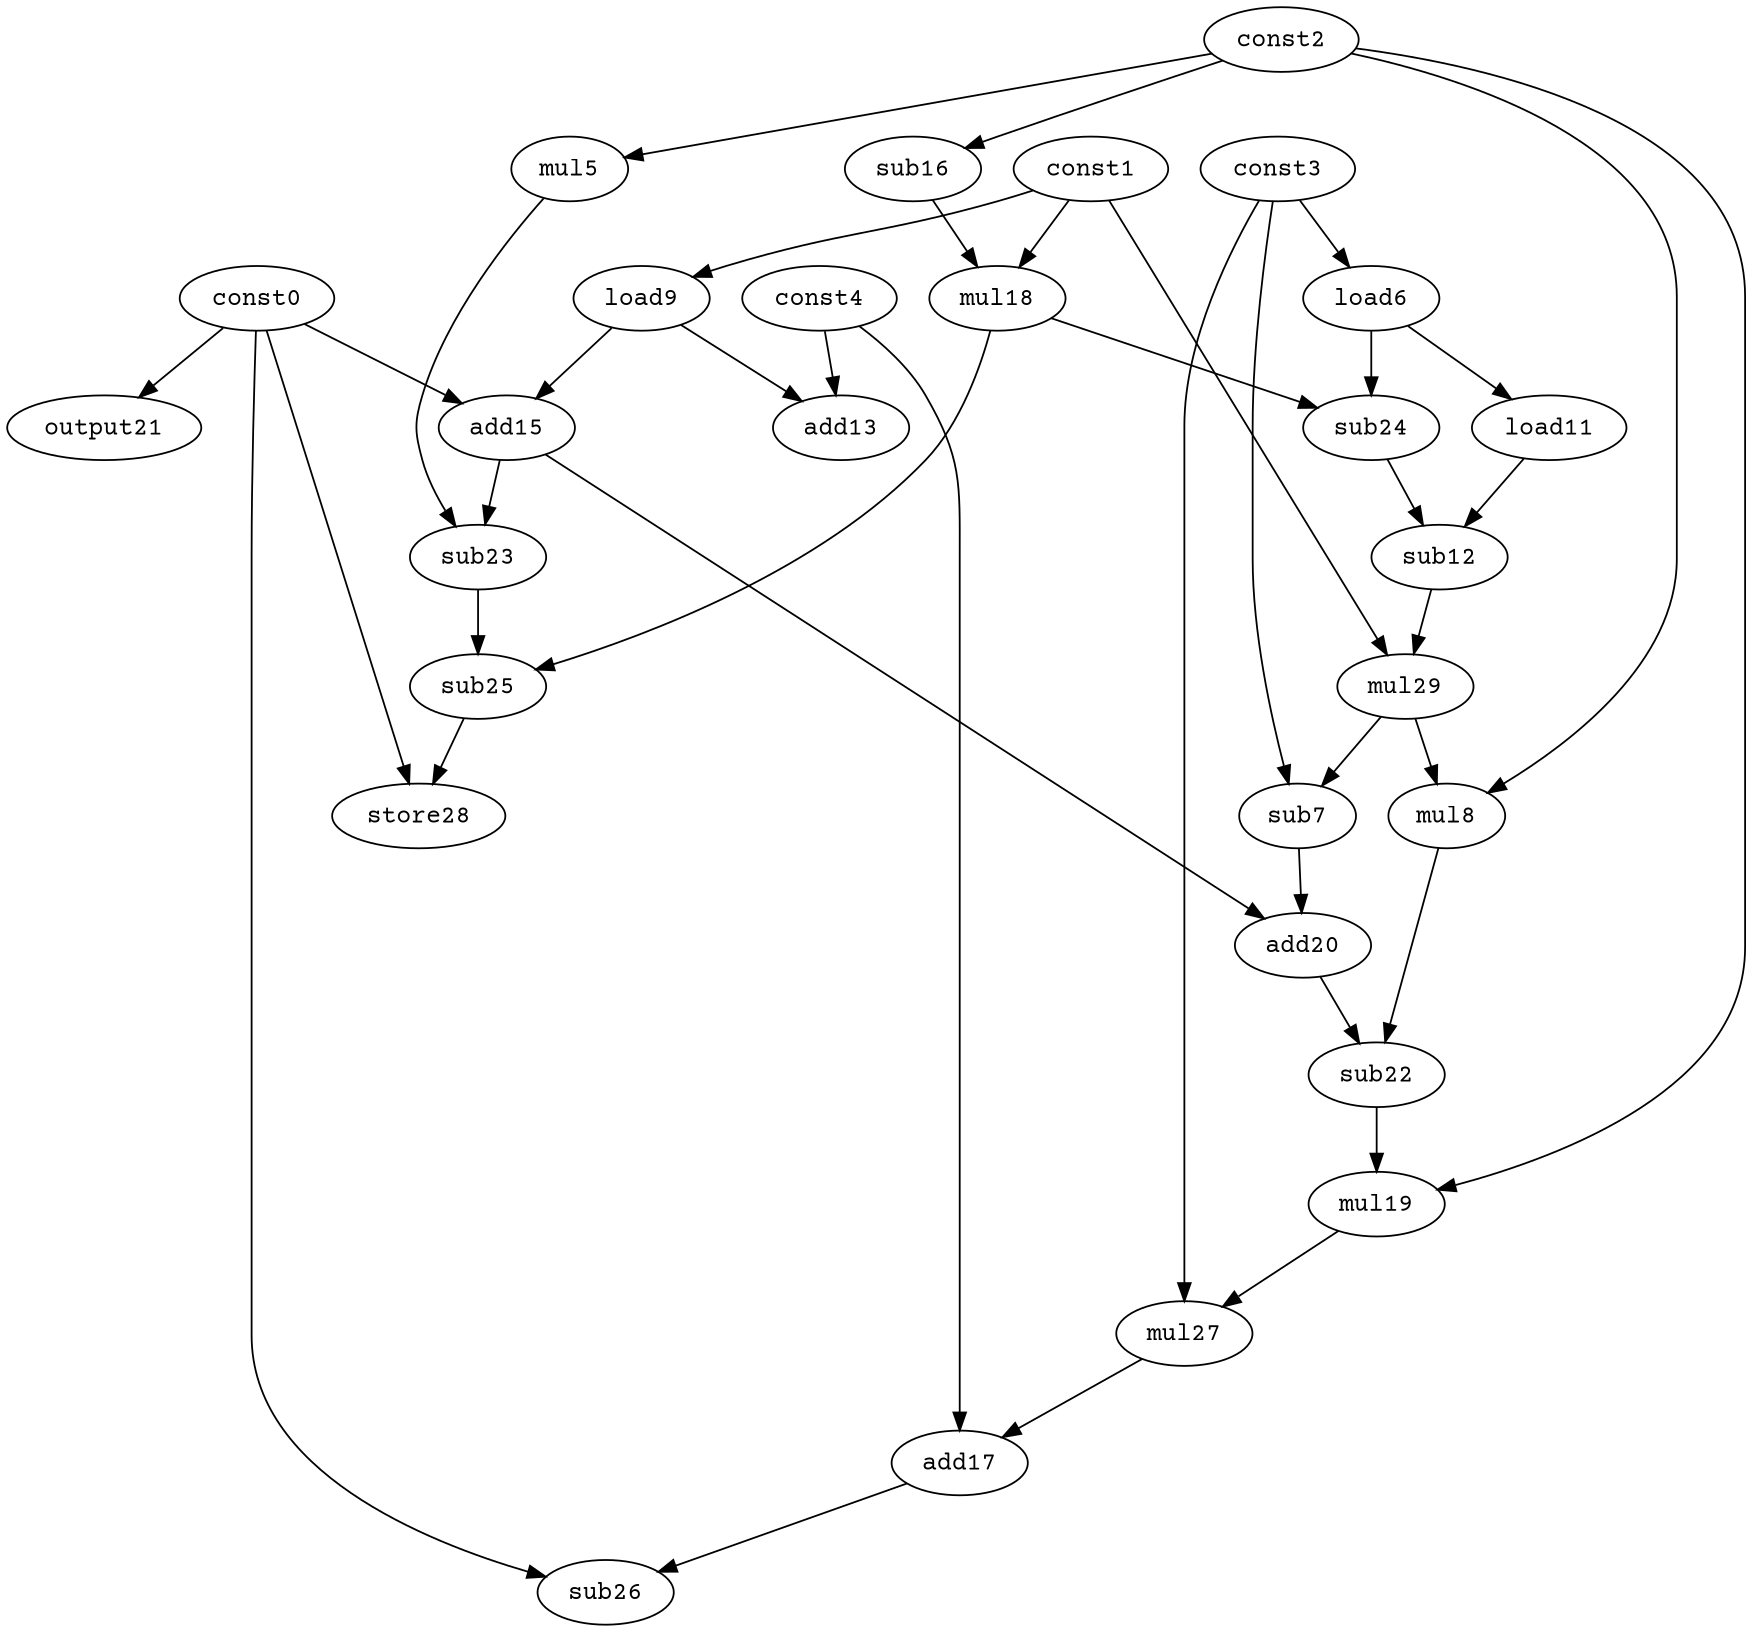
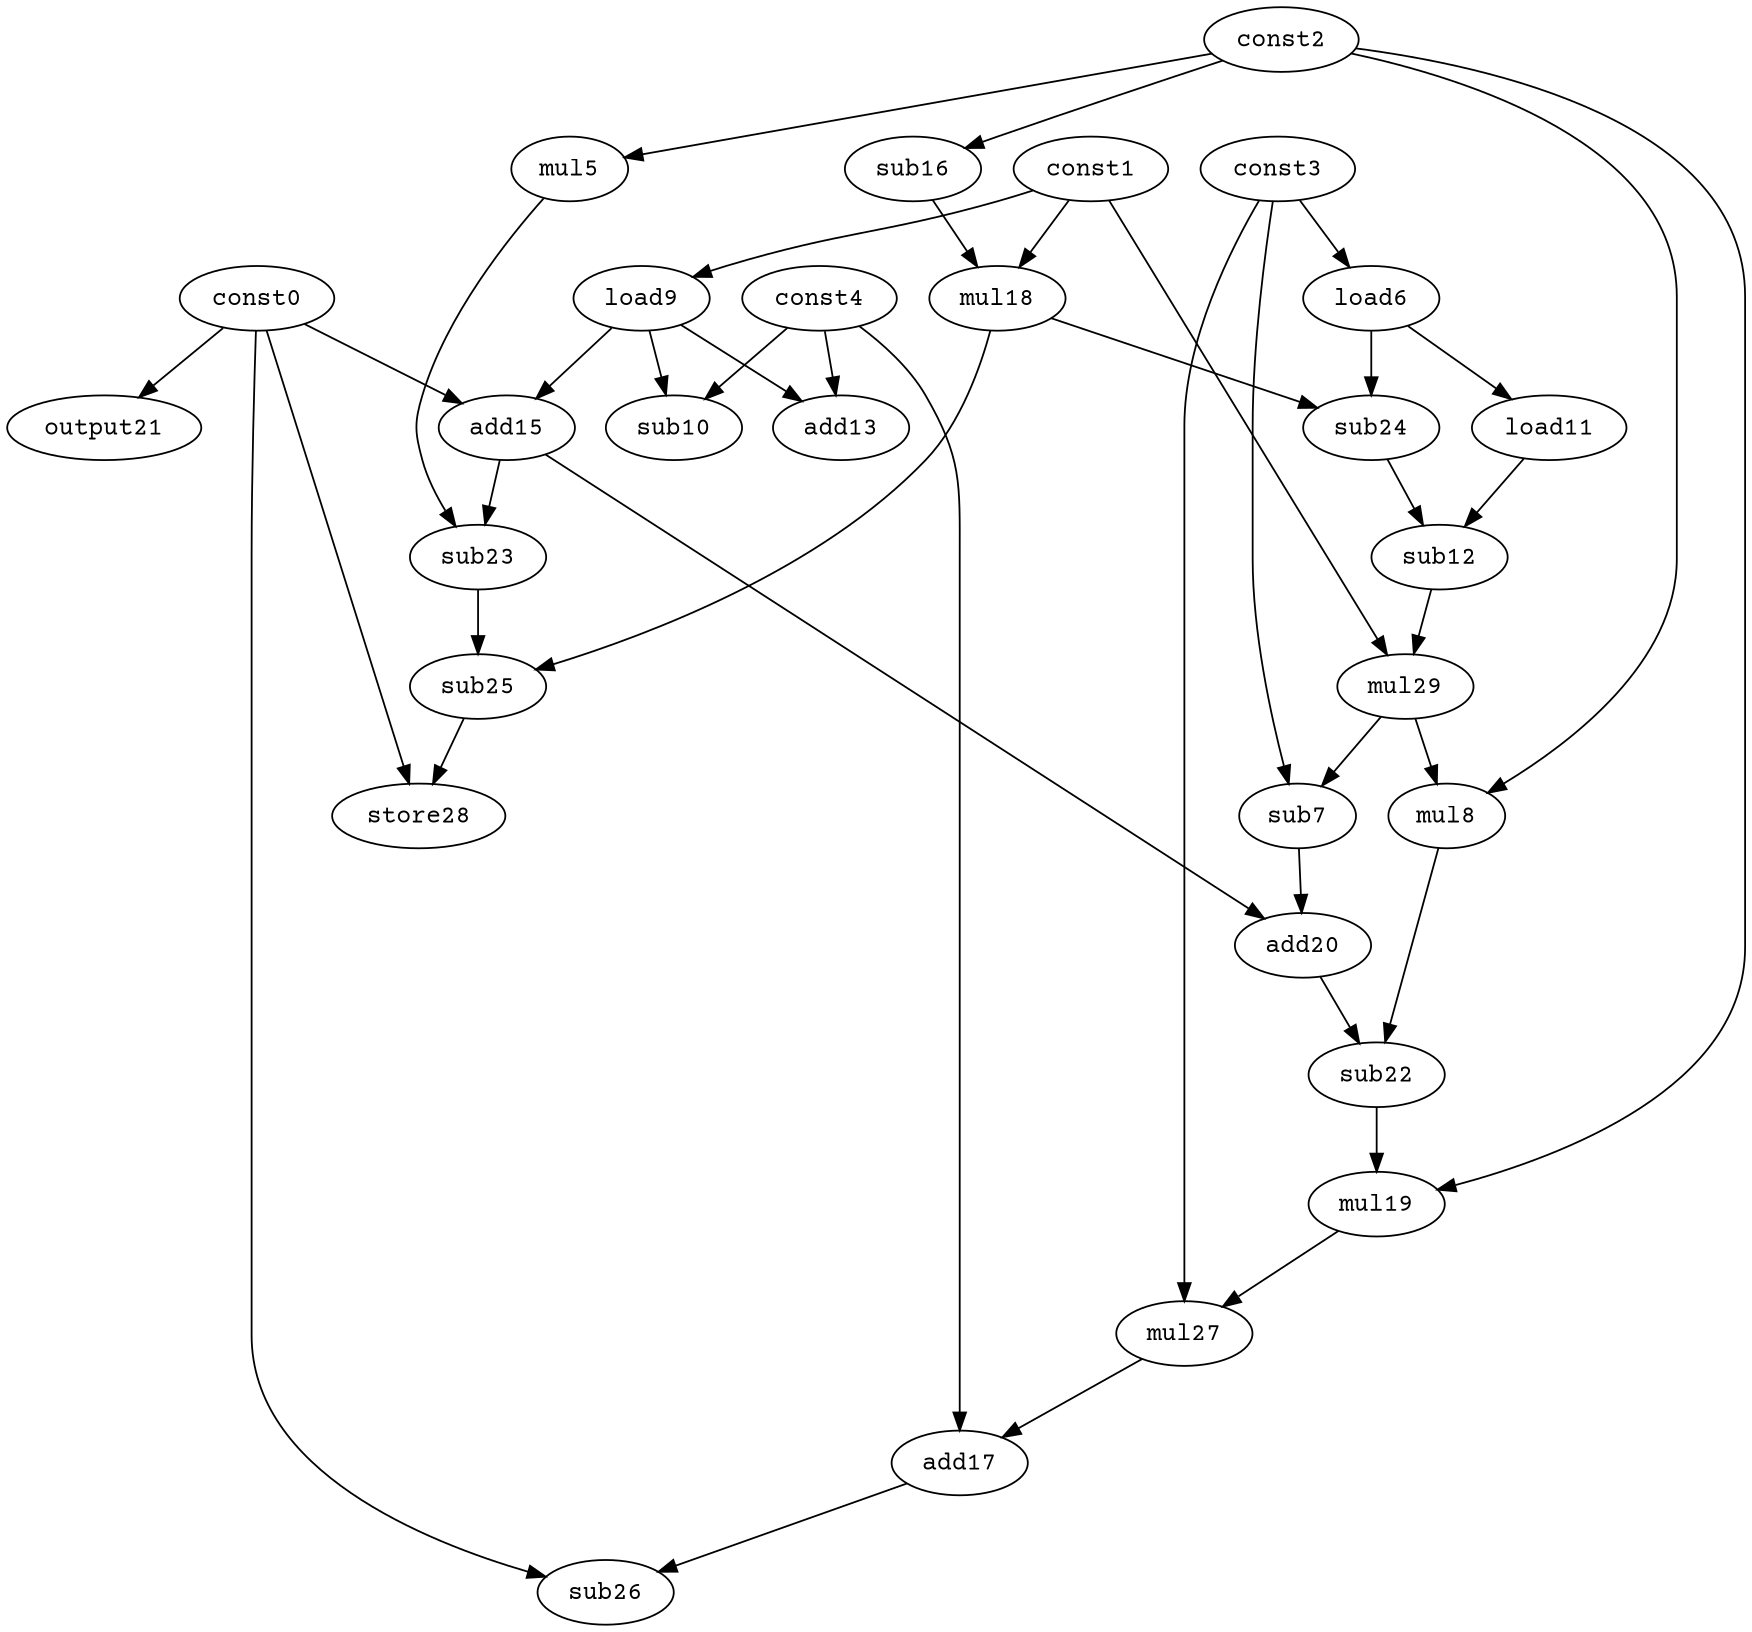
node "sub10": added
